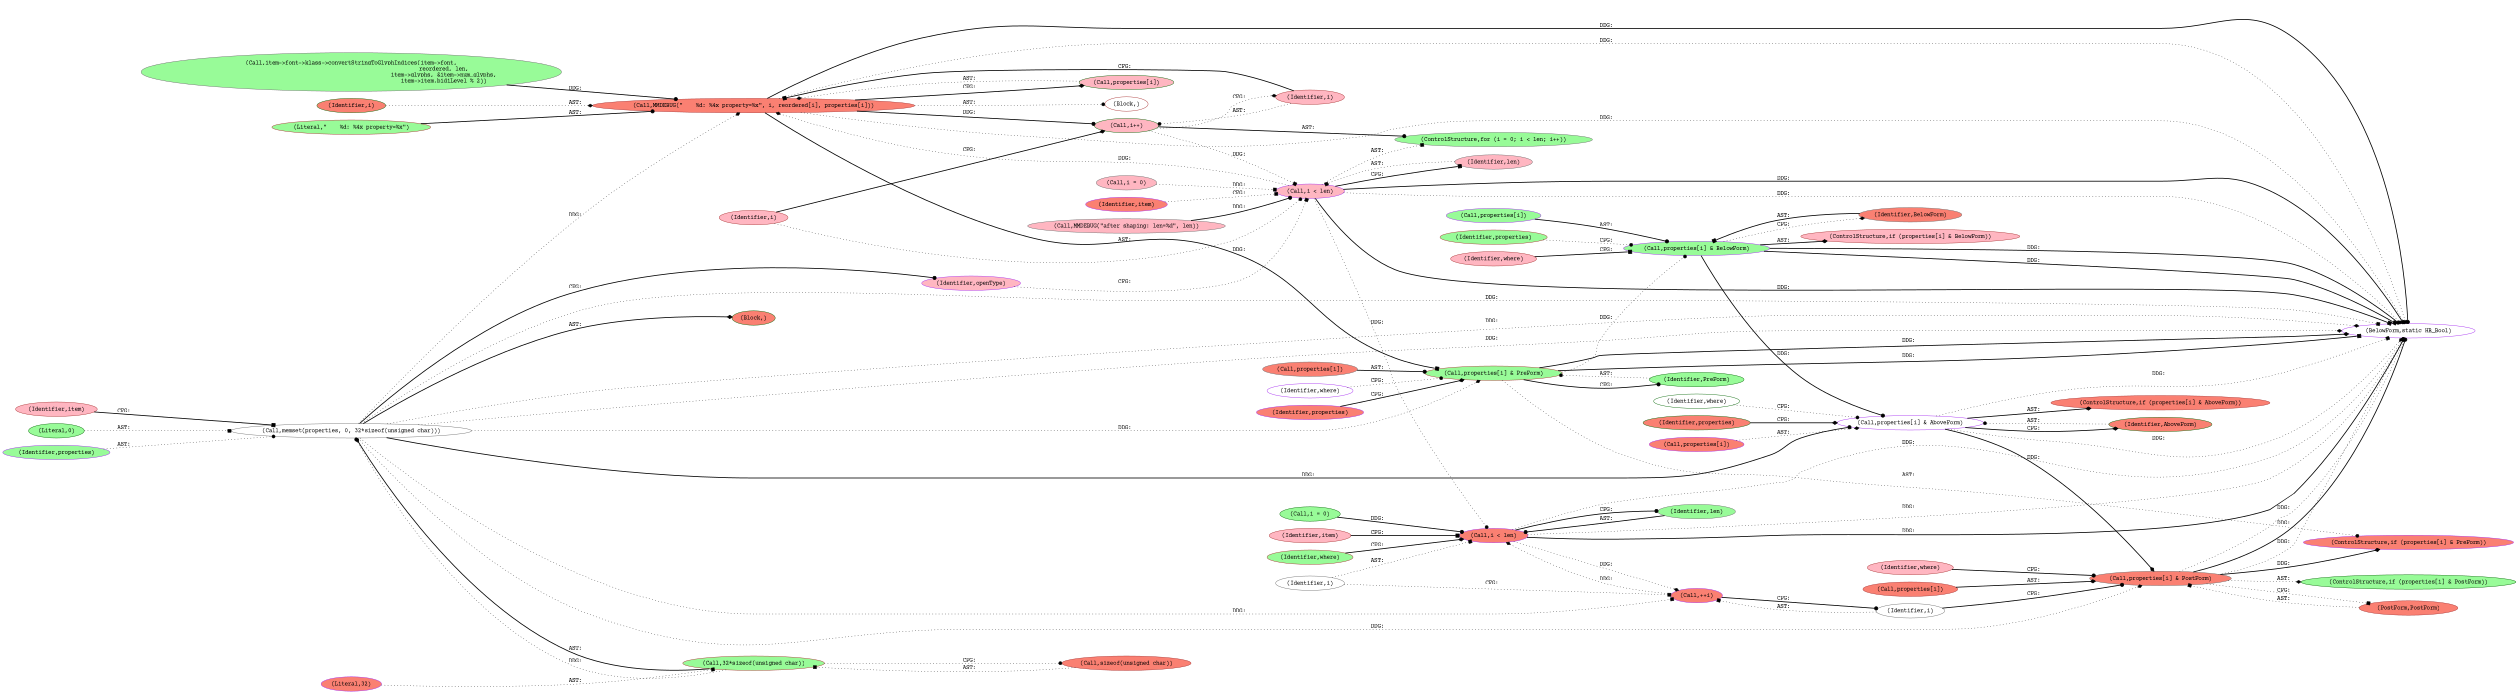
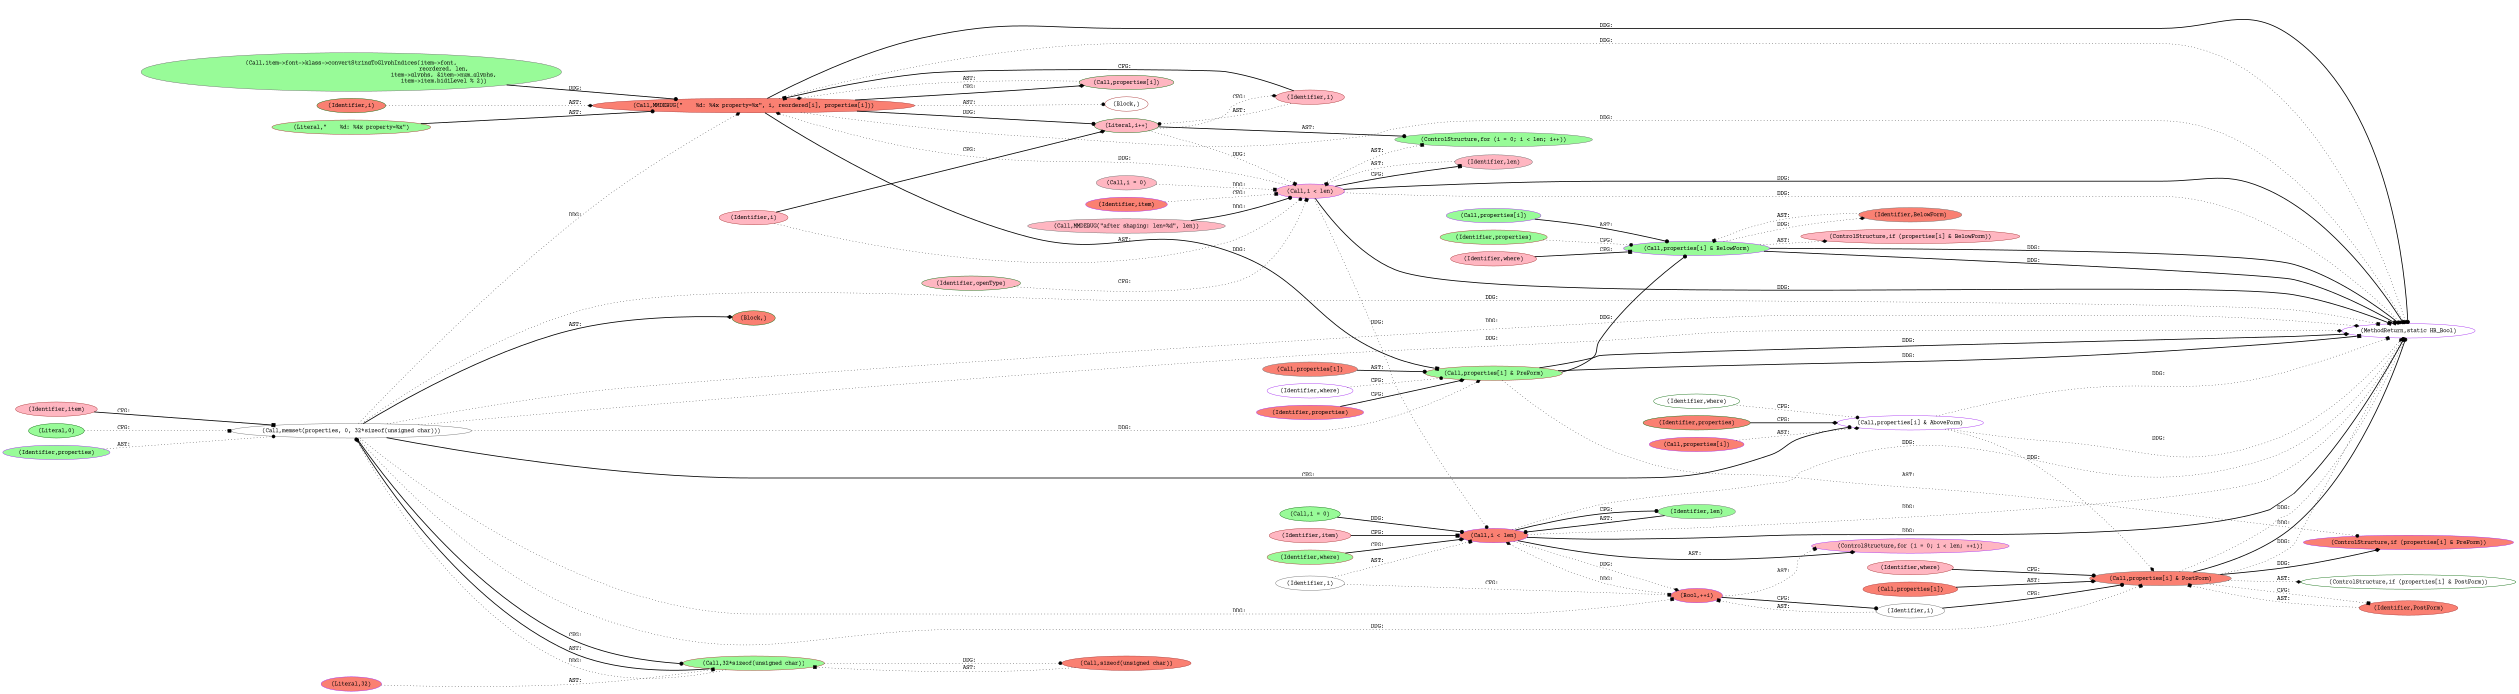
node "(Call,i++)": label "(Call,i++)" -> "(Literal,i++)"
edge "(Identifier,BelowForm)" -> "(Call,properties[i] & BelowForm)": style bold -> dotted
edge "(Call,properties[i] & BelowForm)" -> "(Identifier,BelowForm)": label "CFG: " -> "DDG: "
edge "(Call,properties[i] & BelowForm)" -> "(ControlStructure,if (properties[i] & BelowForm))": style bold -> dotted
edge "(Call,memset(properties, 0, 32*sizeof(unsigned char)))" -> "(Identifier,openType)": now "(Call,memset(properties, 0, 32*sizeof(unsigned char)))" -> "(Call,32*sizeof(unsigned char))"
node "(Identifier,openType)": color purple -> darkgreen
edge "(Call,properties[i] & PreForm)" -> "(Call,properties[i] & BelowForm)": style dotted -> bold
node "(BelowForm,static HB_Bool)": label "(BelowForm,static HB_Bool)" -> "(MethodReturn,static HB_Bool)"
edge "(Call,properties[i] & BelowForm)" -> "(Call,properties[i] & AboveForm)": removed, label "DDG:"
node "(Identifier,PreForm)": removed
node "(ControlStructure,if (properties[i] & AboveForm))": removed
node "(Identifier,AboveForm)": removed
edge "(Literal,0)" -> "(Call,memset(properties, 0, 32*sizeof(unsigned char)))": label "AST: " -> "CFG: "
edge "(Call,memset(properties, 0, 32*sizeof(unsigned char)))" -> "(Call,properties[i] & AboveForm)": label "DDG: " -> "CFG: "
edge "(Call,properties[i] & AboveForm)" -> "(Call,properties[i] & PostForm)": style bold -> dotted
node "(ControlStructure,for (i = 0; i < len; ++i))": added
node "(ControlStructure,if (properties[i] & PostForm))": fillcolor palegreen -> white
node "(Call,++i)": label "(Call,++i)" -> "(Bool,++i)"
node "(PostForm,PostForm)": label "(PostForm,PostForm)" -> "(Identifier,PostForm)"
edge "(Call,memset(properties, 0, 32*sizeof(unsigned char)))" -> "(Call,properties[i] & PostForm)": arrowhead diamond -> box
edge "(Call,32*sizeof(unsigned char))" -> "(Call,sizeof(unsigned char))": label "CFG: " -> "DDG: "
